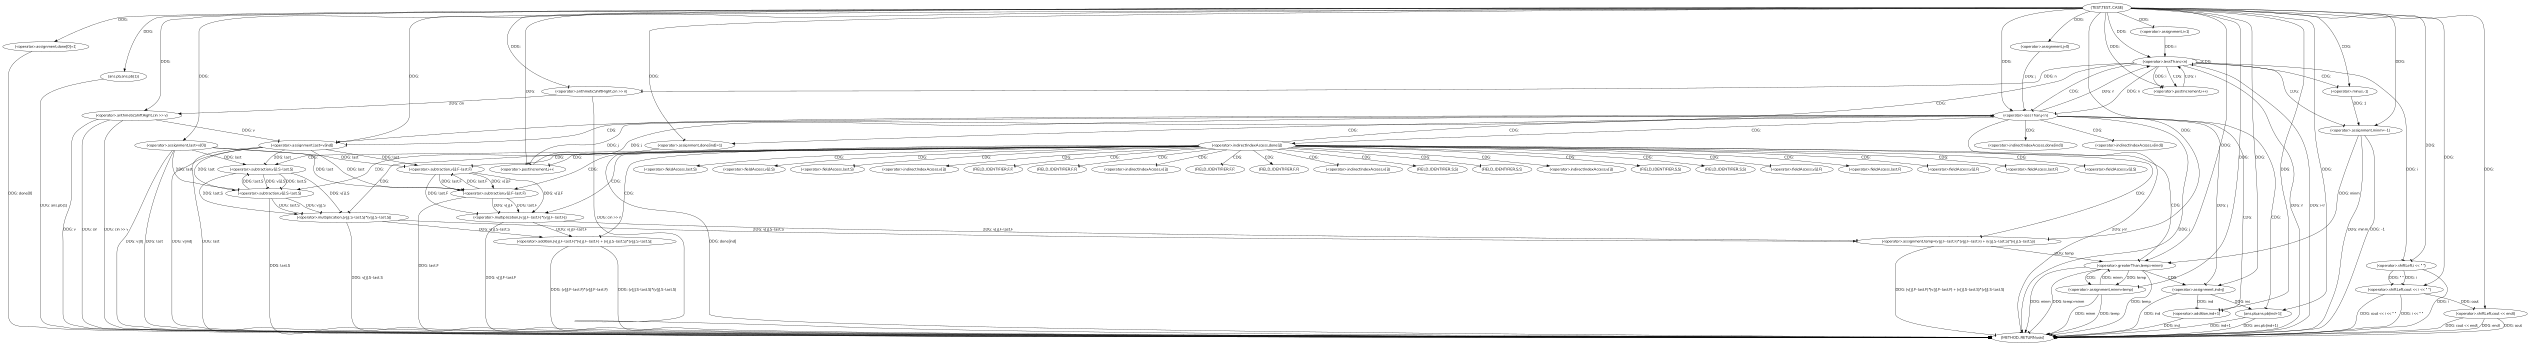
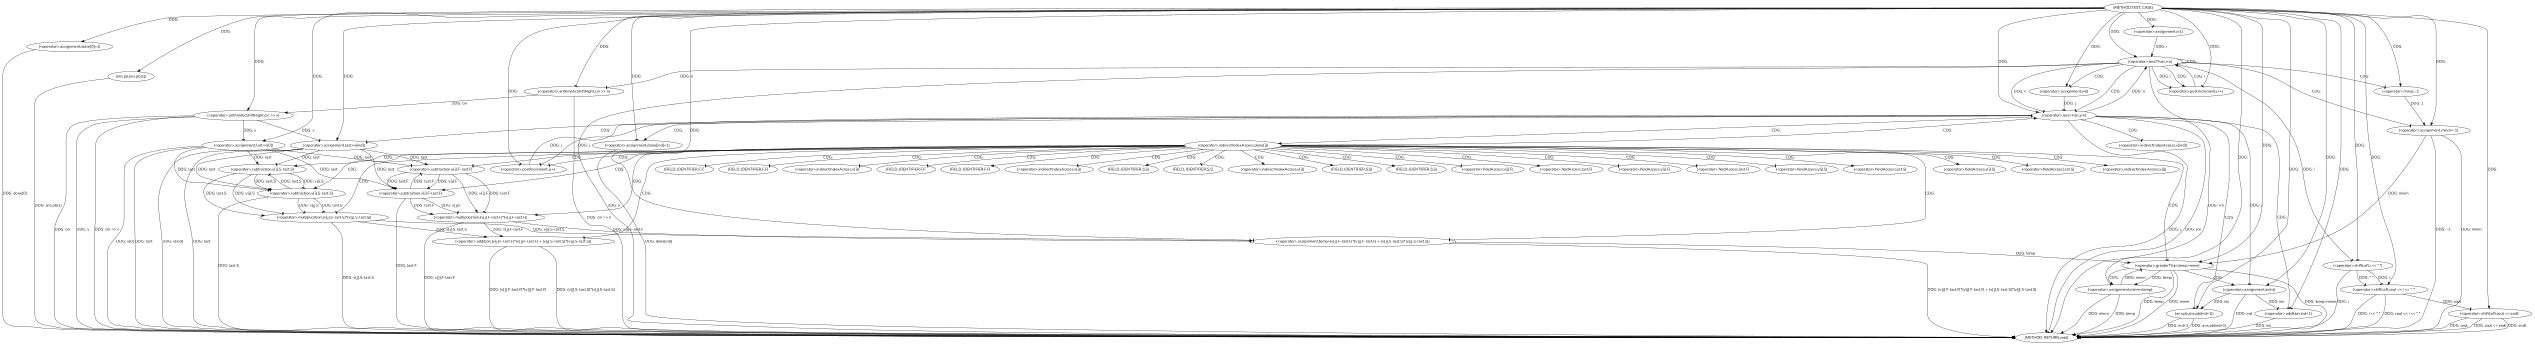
node "(TEST,TEST_CASE)": label "(TEST,TEST_CASE)" -> "(METHOD,TEST_CASE)"
edge "(<operator>.lessThan,i<n)" -> "(<operator>.assignment,last=v[ind])": now "(<operator>.lessThan,i<n)" -> "(<operator>.assignment,j=0)"
edge "(<operator>.arithmeticShiftRight,cin >> v)" -> "(<operator>.assignment,last=v[0])": added, label "DDG: v"
node "(<operator>.indirectIndexAccess,done[ind])": removed
